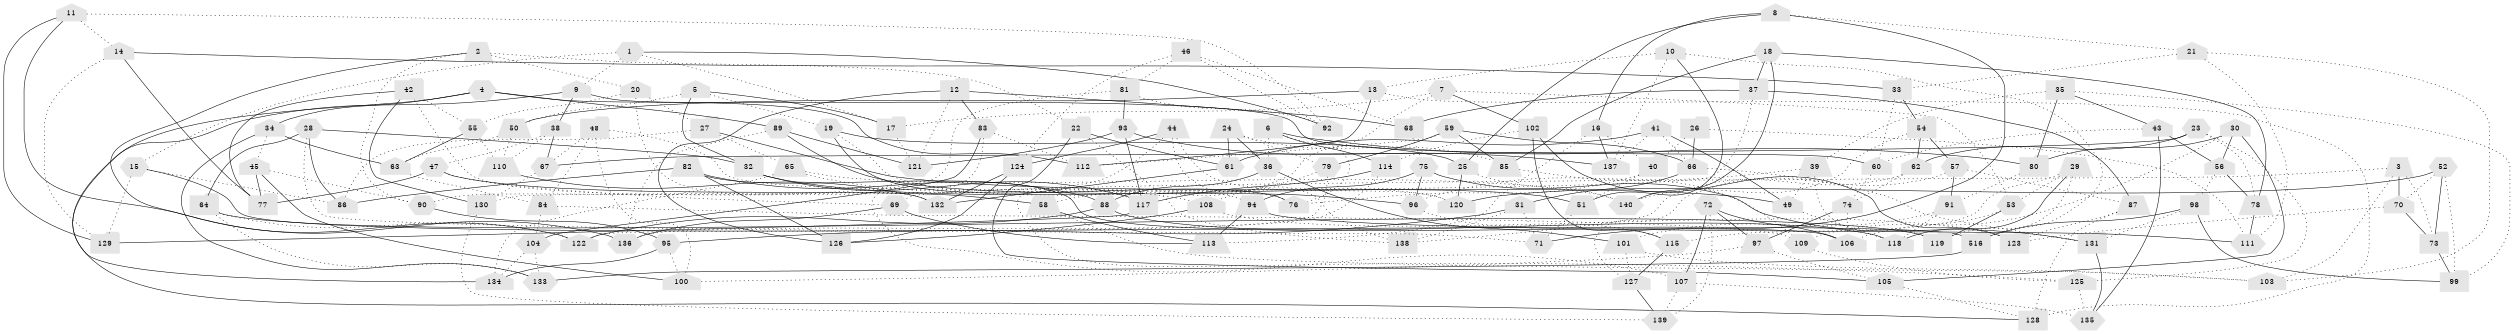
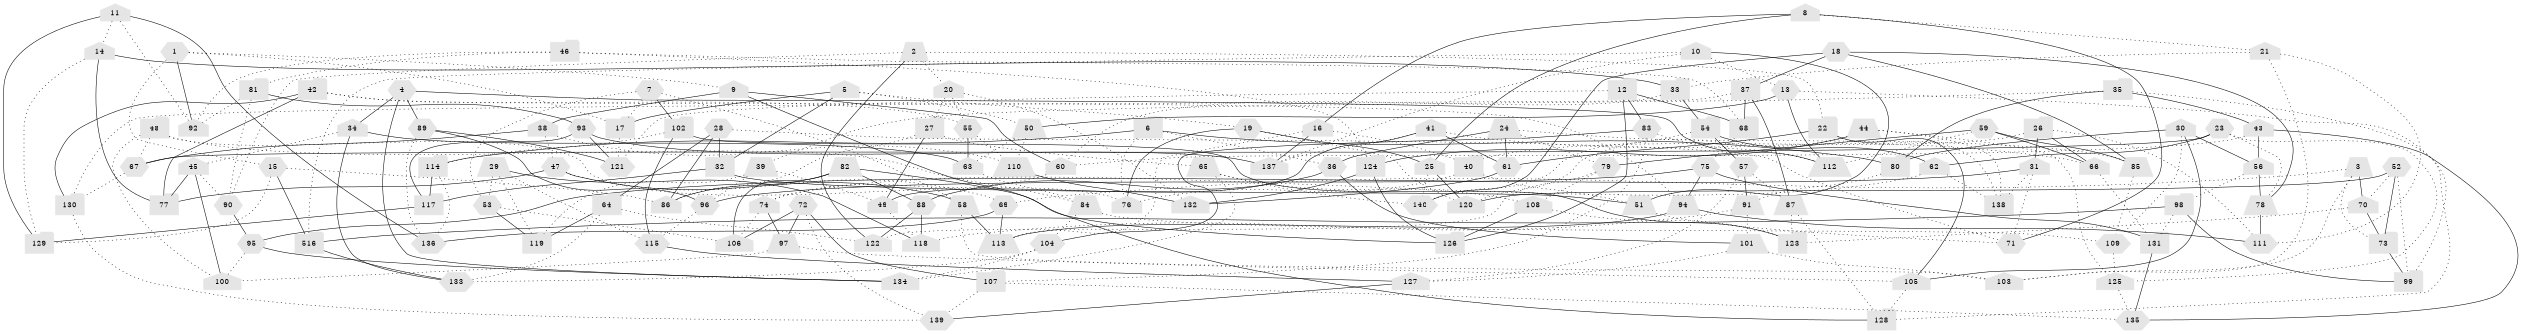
edge "66" -- "31": now "26" -- "31"
